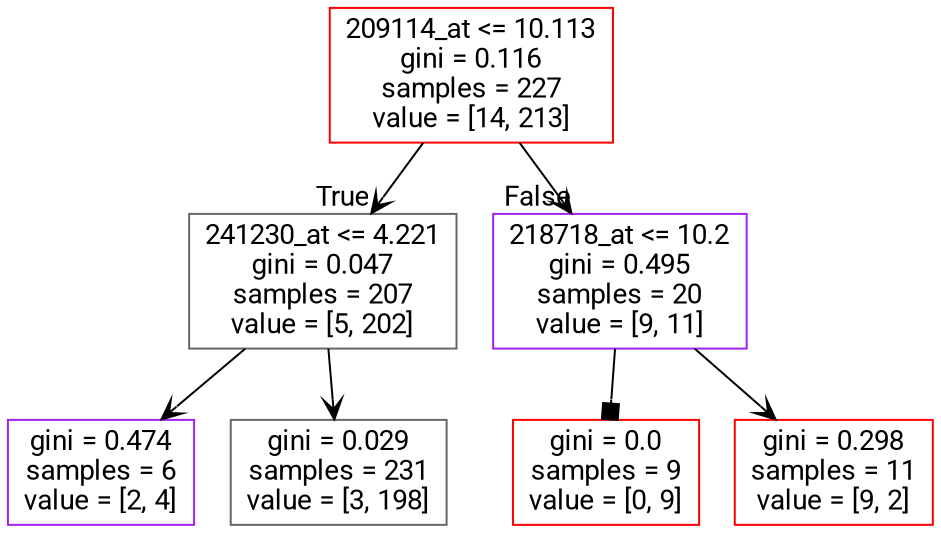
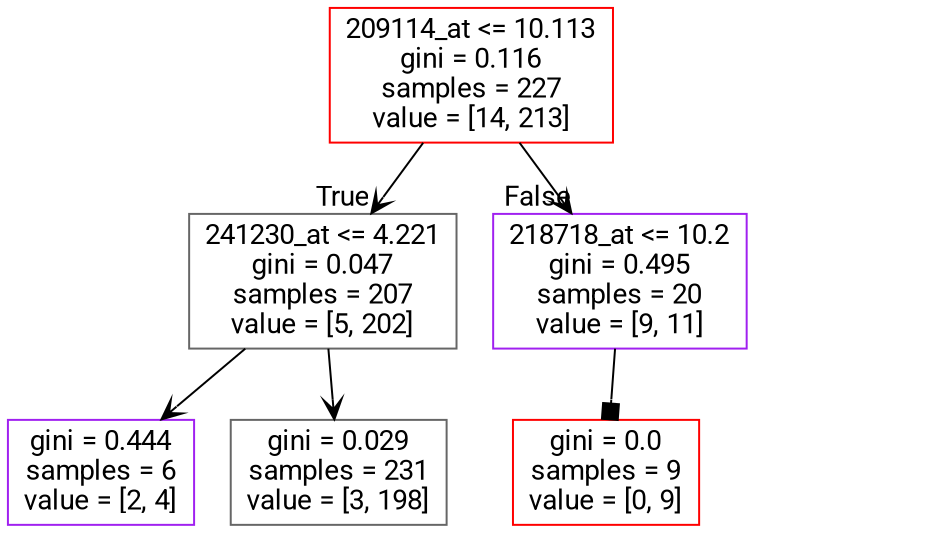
node "gini = 0.474 samples = 6 value = [2, 4]": label "gini = 0.474 samples = 6 value = [2, 4]" -> "gini = 0.444 samples = 6 value = [2, 4]"
node "gini = 0.298 samples = 11 value = [9, 2]": removed
